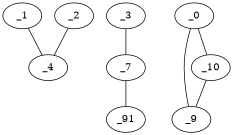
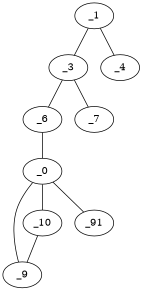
node "_2": removed
edge "_1" -- "_3": added
edge "_7" -- "_91": now "_0" -- "_91"
node "_6": added
